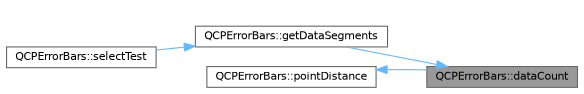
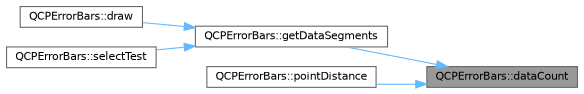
node "QCPErrorBars::draw": added
edge "QCPErrorBars::dataCount" -> "QCPErrorBars::pointDistance": reversed
